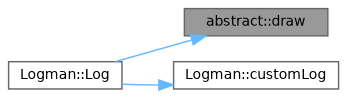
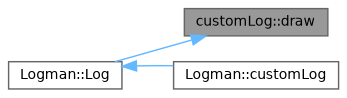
node "abstract::draw": label "abstract::draw" -> "customLog::draw"
edge "Logman::Log" -> "Logman::customLog": reversed
